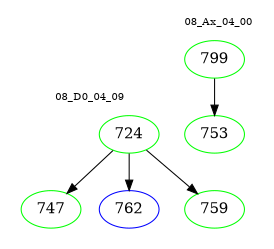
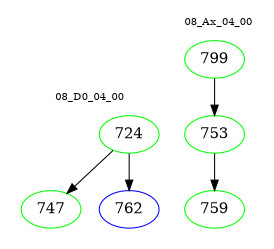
cluster "08_D0_04_09": label "08_D0_04_09" -> "08_D0_04_00"
edge "724" -> "759": now "753" -> "759"
